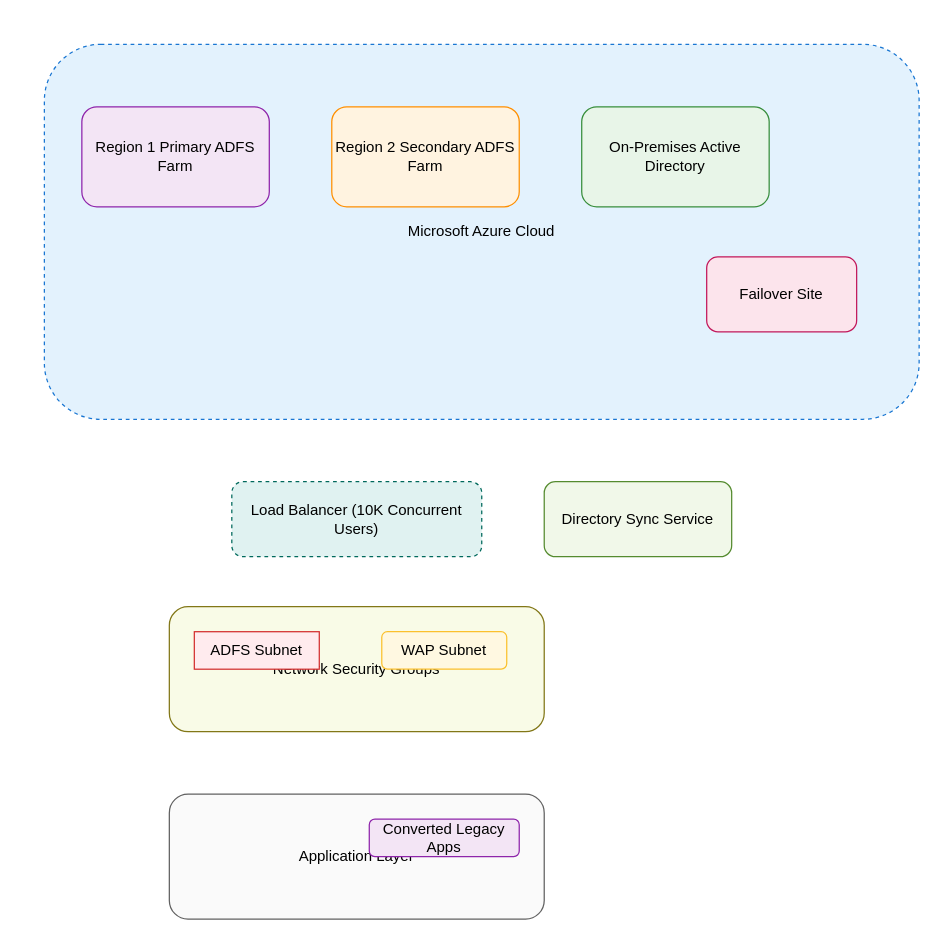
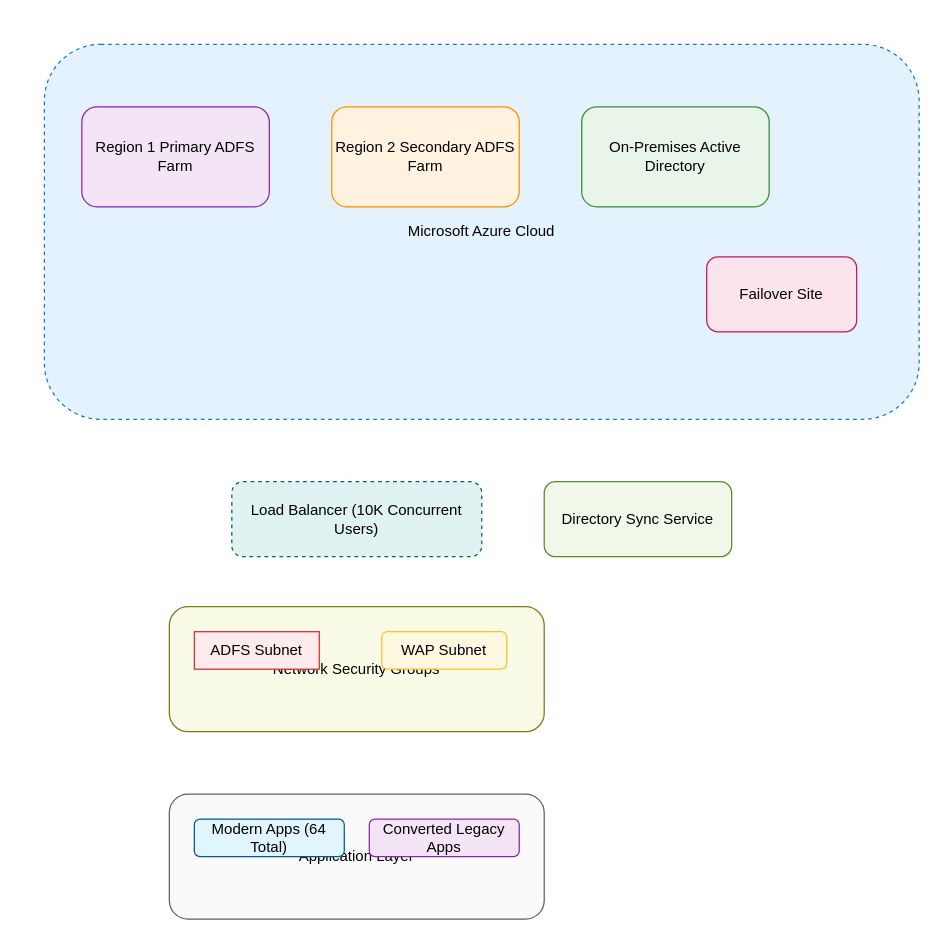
node "Modern Apps (64 Total)": added
